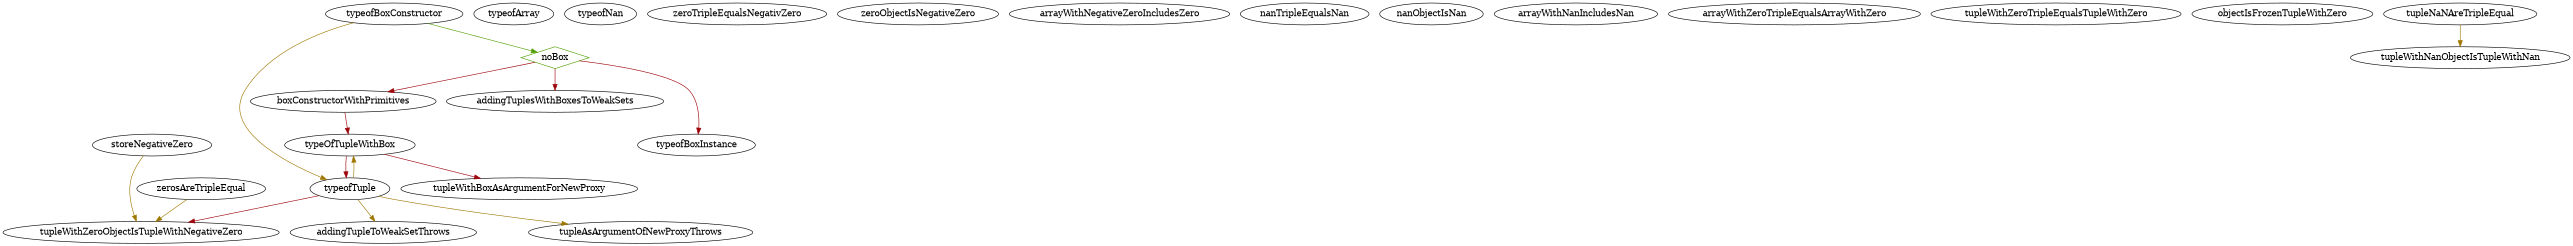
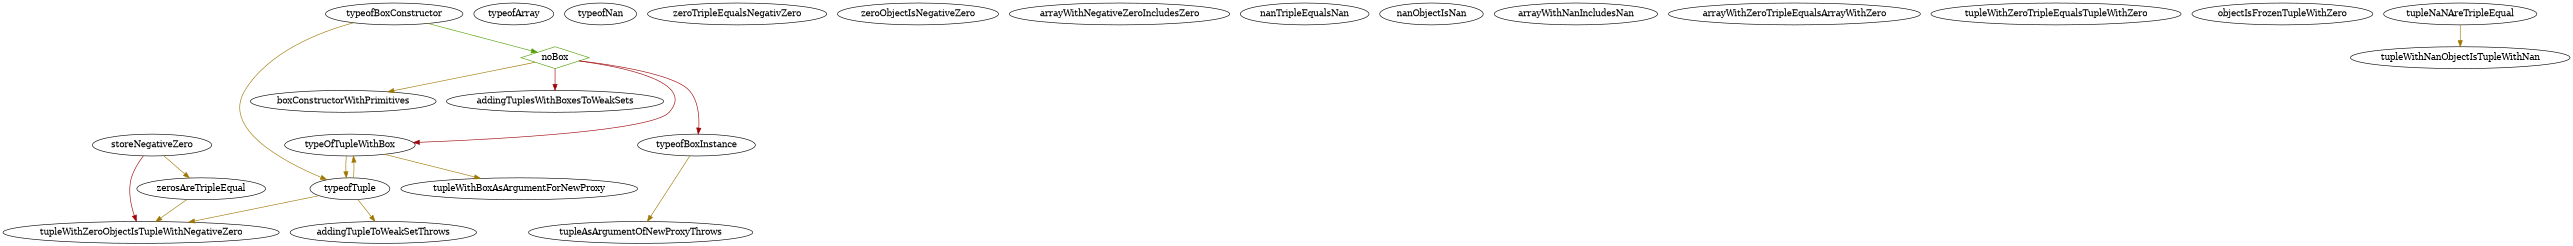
edge "noBox" -> "boxConstructorWithPrimitives": color #9d0208 -> #9e7702
edge "boxConstructorWithPrimitives" -> "typeOfTupleWithBox": now "noBox" -> "typeOfTupleWithBox"
edge "typeOfTupleWithBox" -> "typeofTuple": color #9d0208 -> #9e7702
edge "storeNegativeZero" -> "zerosAreTripleEqual": added
edge "typeOfTupleWithBox" -> "tupleWithBoxAsArgumentForNewProxy": color #9d0208 -> #9e7702
edge "storeNegativeZero" -> "tupleWithZeroObjectIsTupleWithNegativeZero": color #9e7702 -> #9d0208
edge "typeofTuple" -> "tupleWithZeroObjectIsTupleWithNegativeZero": color #9d0208 -> #9e7702
edge "typeofTuple" -> "tupleAsArgumentOfNewProxyThrows": now "typeofBoxInstance" -> "tupleAsArgumentOfNewProxyThrows"
